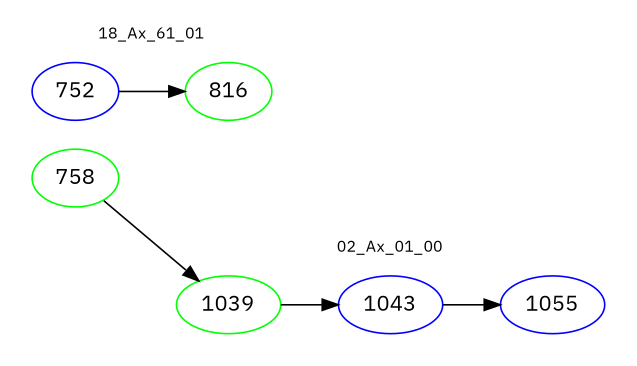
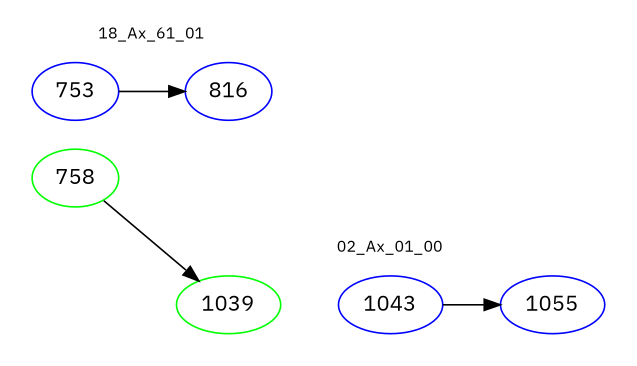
node "752": label "752" -> "753"
node "816": color green -> blue
edge "1039" -> "1043": removed
